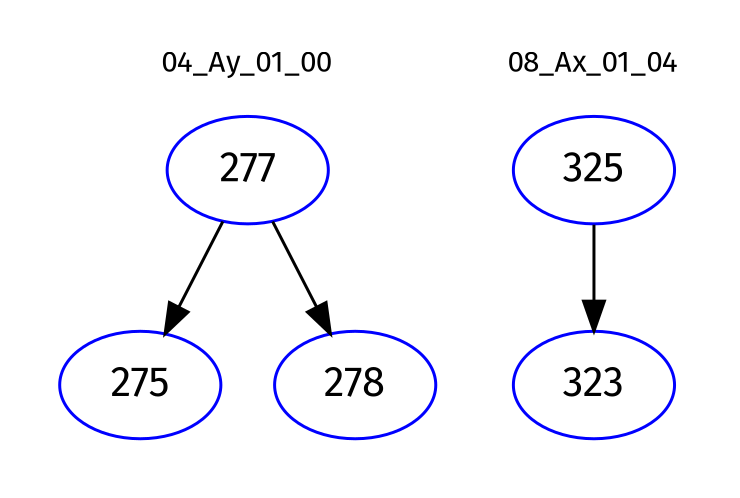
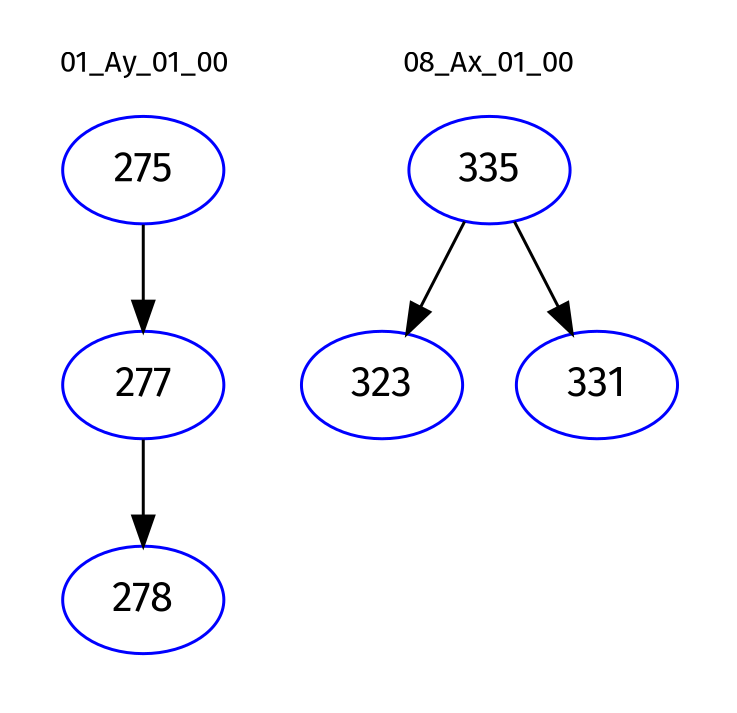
cluster "04_Ay_01_00": label "04_Ay_01_00" -> "01_Ay_01_00"
cluster "08_Ax_01_04": label "08_Ax_01_04" -> "08_Ax_01_00"
node "325": label "325" -> "335"
edge "277" -> "275": reversed
node "331": added
